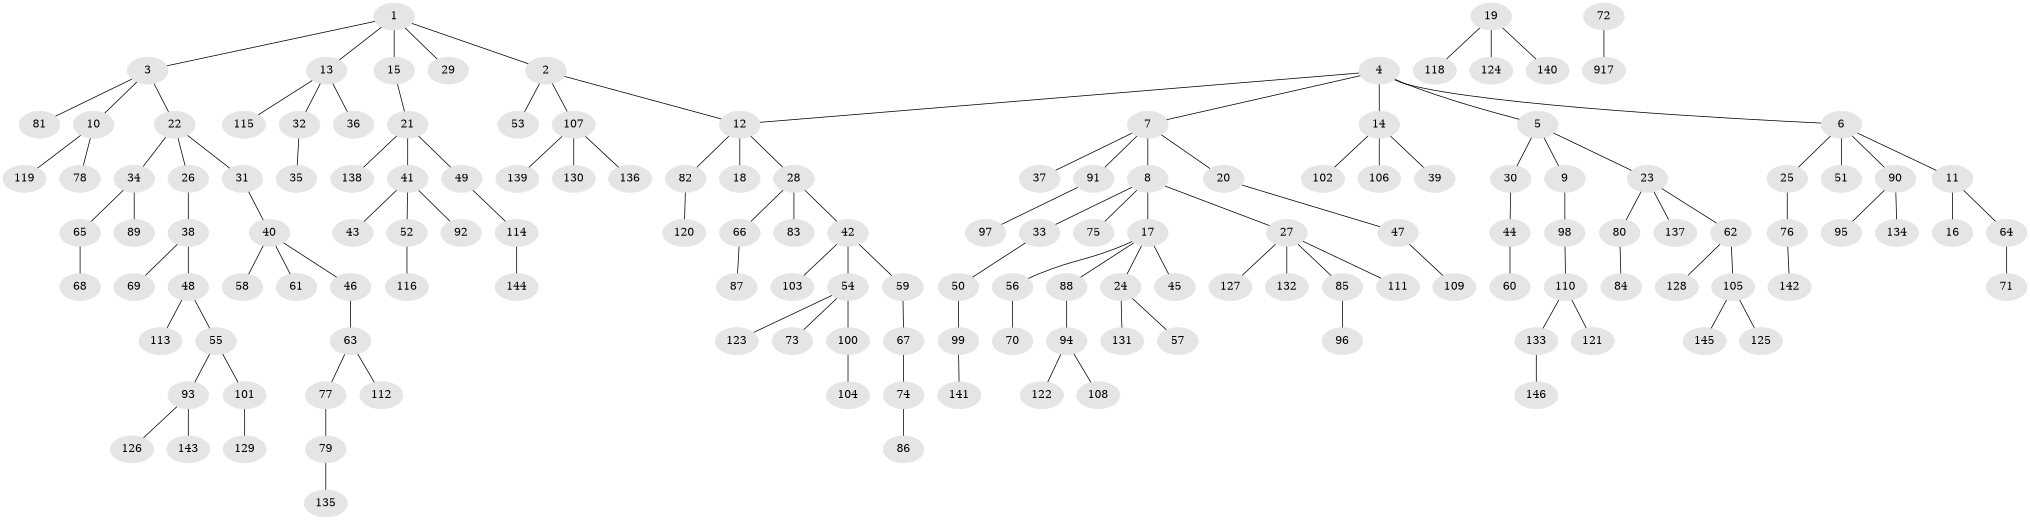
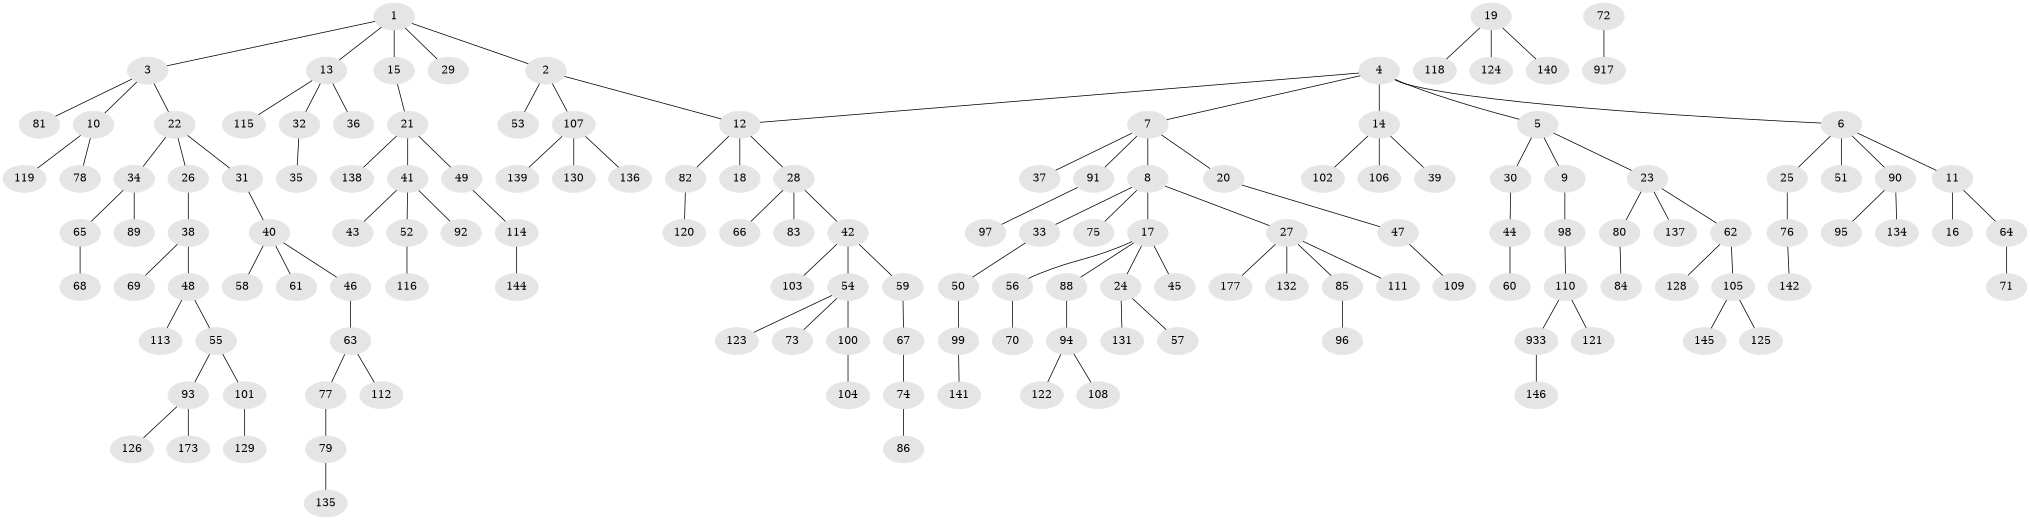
node "87": removed
node "127": label "127" -> "177"
node "133": label "133" -> "933"
node "143": label "143" -> "173"
